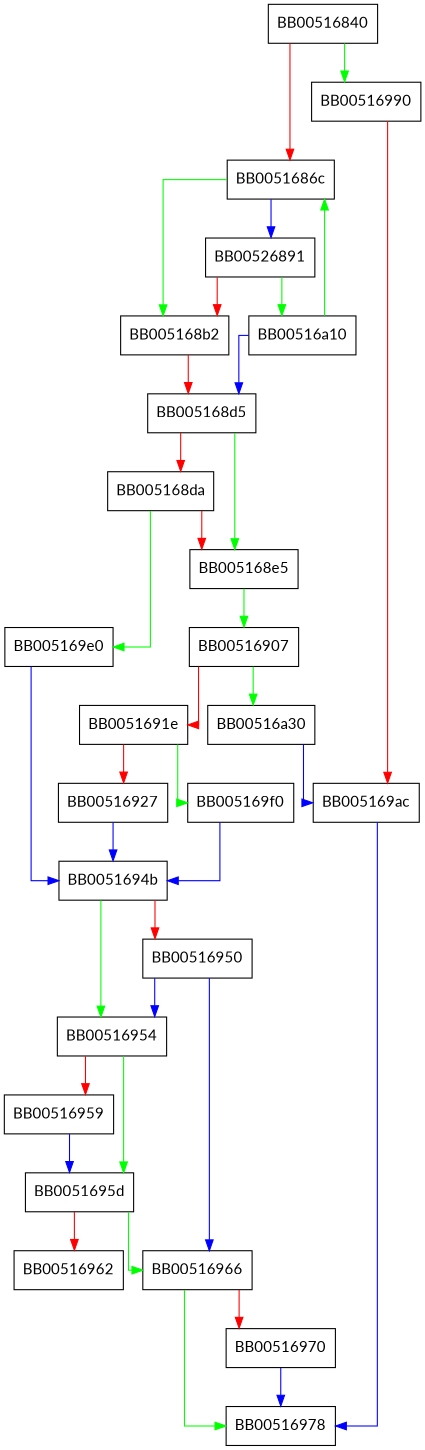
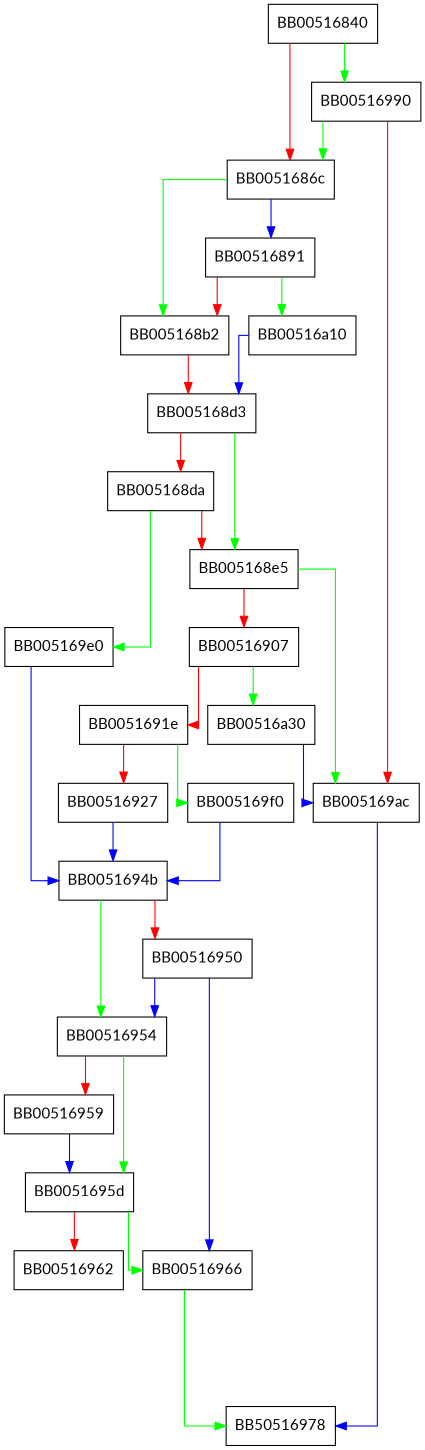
node "BB00526891": label "BB00526891" -> "BB00516891"
edge "BB00516a10" -> "BB0051686c": now "BB00516990" -> "BB0051686c"
node "BB005168d5": label "BB005168d5" -> "BB005168d3"
edge "BB005168e5" -> "BB00516907": color green -> red
edge "BB005168e5" -> "BB005169ac": added
node "BB00516970": removed
node "BB00516978": label "BB00516978" -> "BB50516978"
